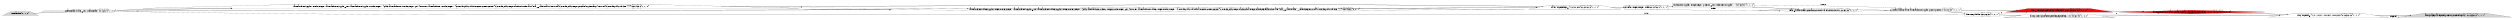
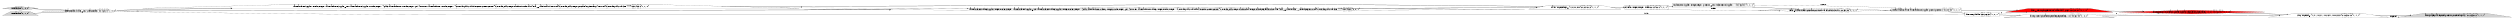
node "testTransform['1', '0', '0']": added
